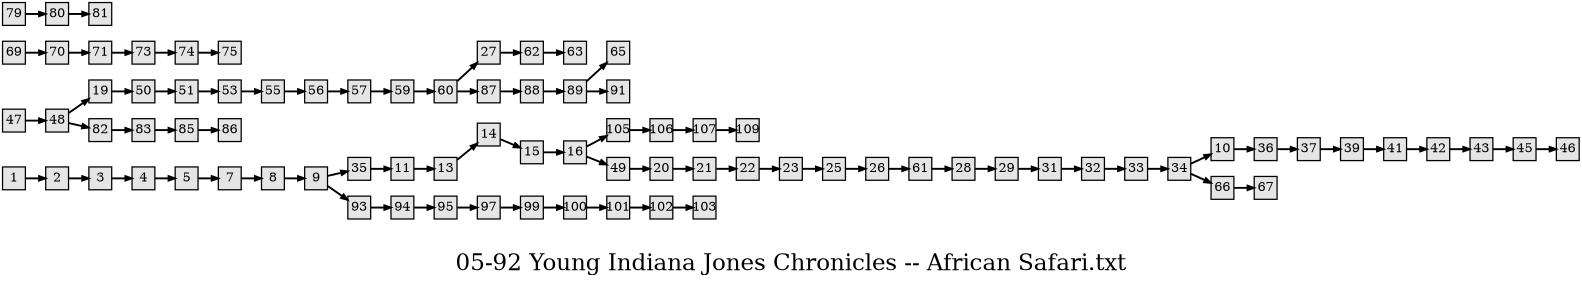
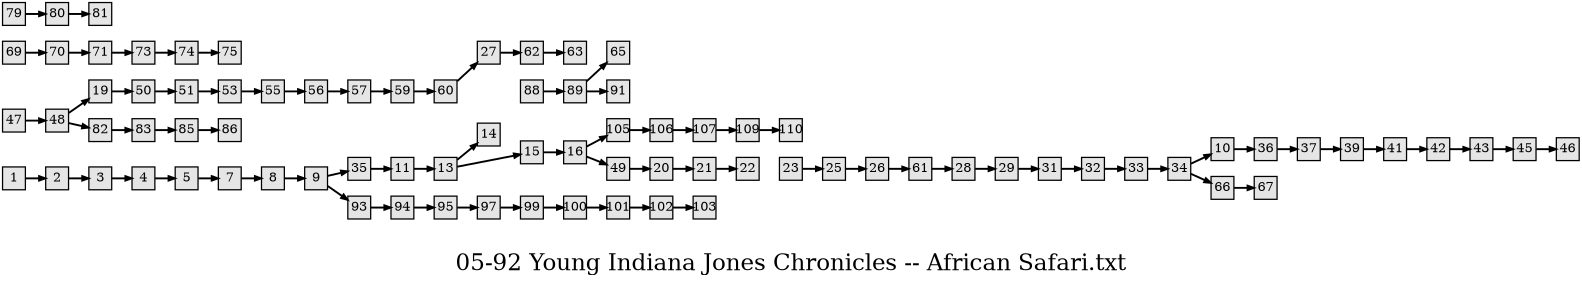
node "87": removed
node "110": added
edge "14" -> "15": now "13" -> "15"
edge "22" -> "23": removed
